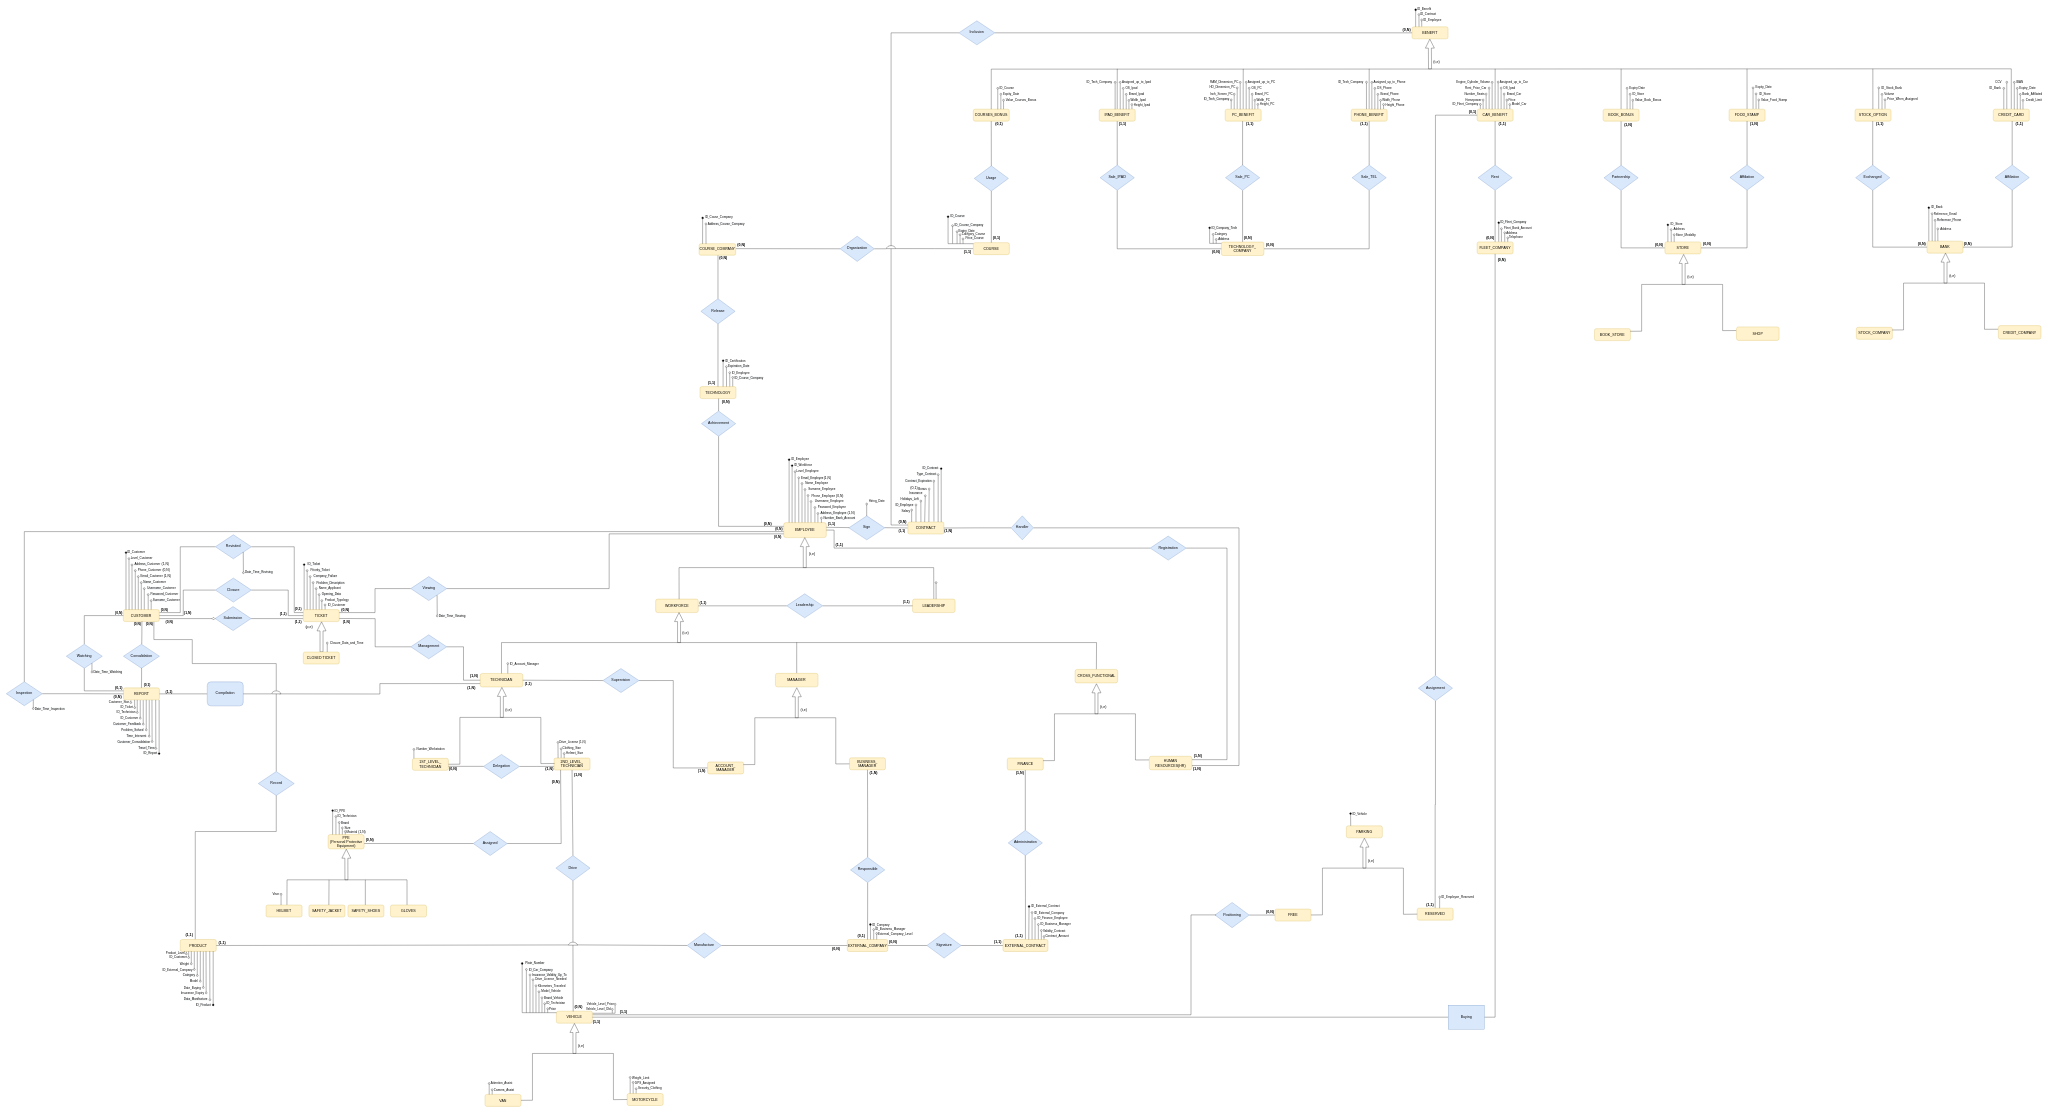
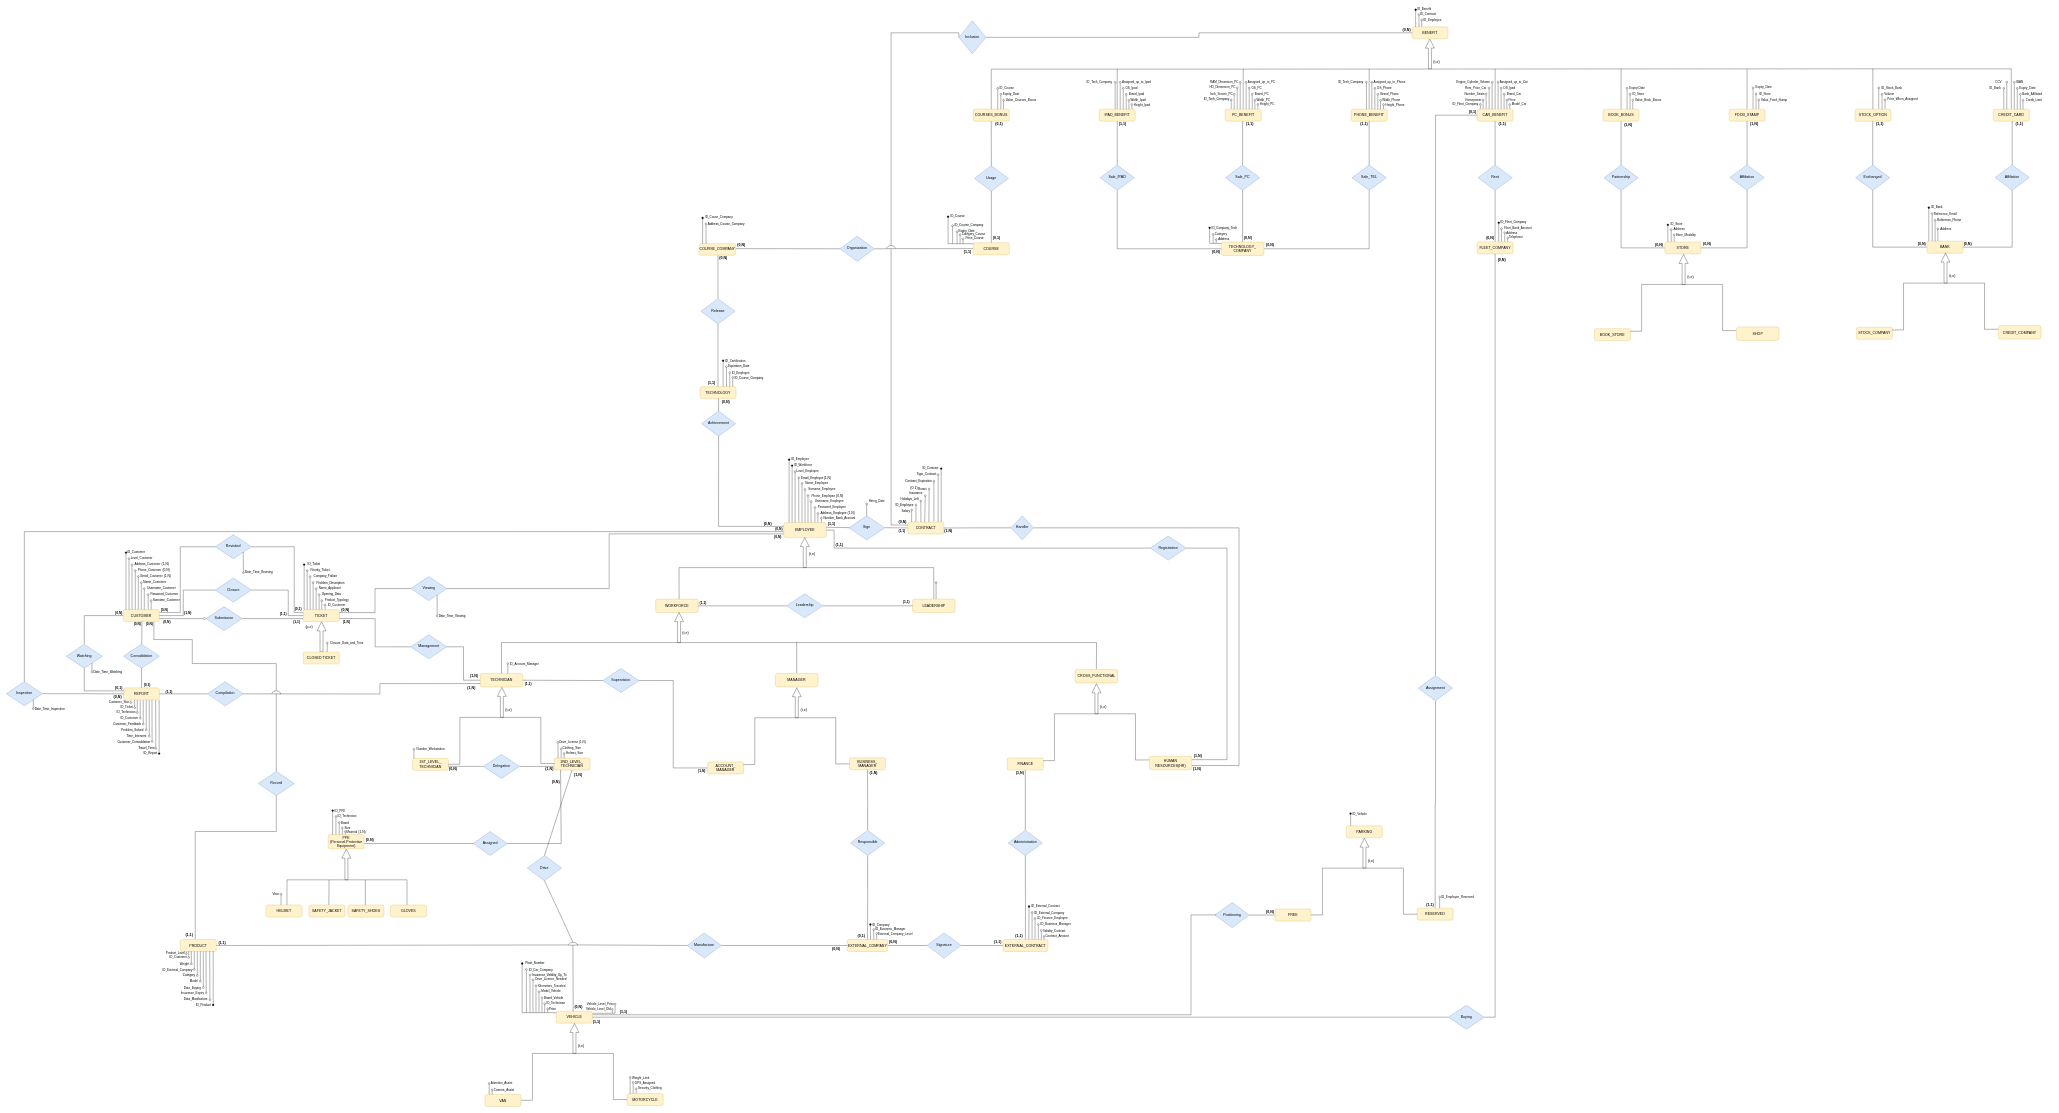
node "Inclusion": size 36x24 -> 27x33
node "Submission": moved (233, 619) -> (224, 619)
node "Compilation": shape rounded rectangle -> diamond
node "Drive": moved (573, 868) -> (544, 868)
node "Responsible": moved (868, 870) -> (868, 843)
node "Buying": shape rectangle -> diamond
